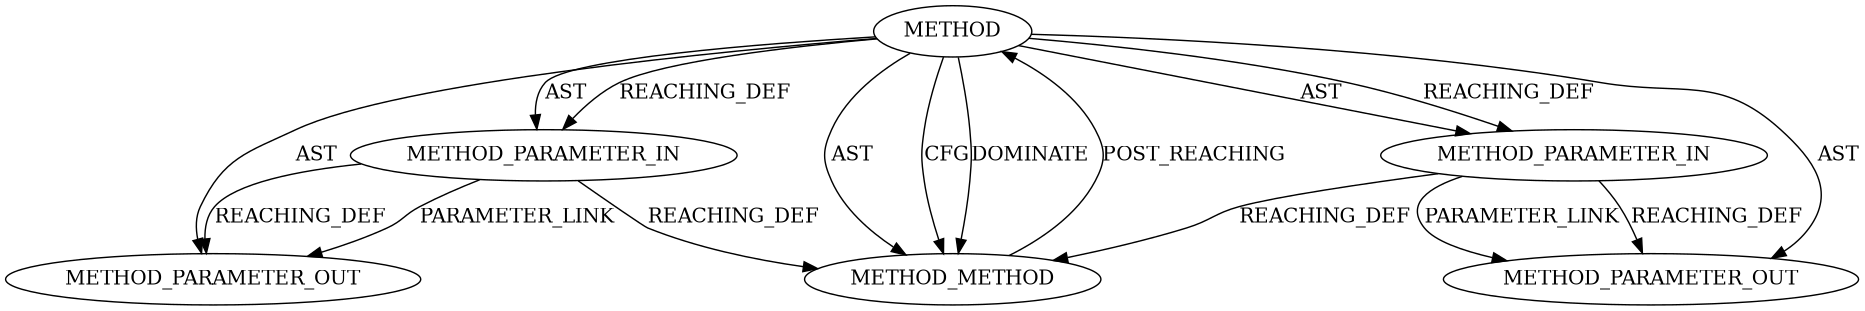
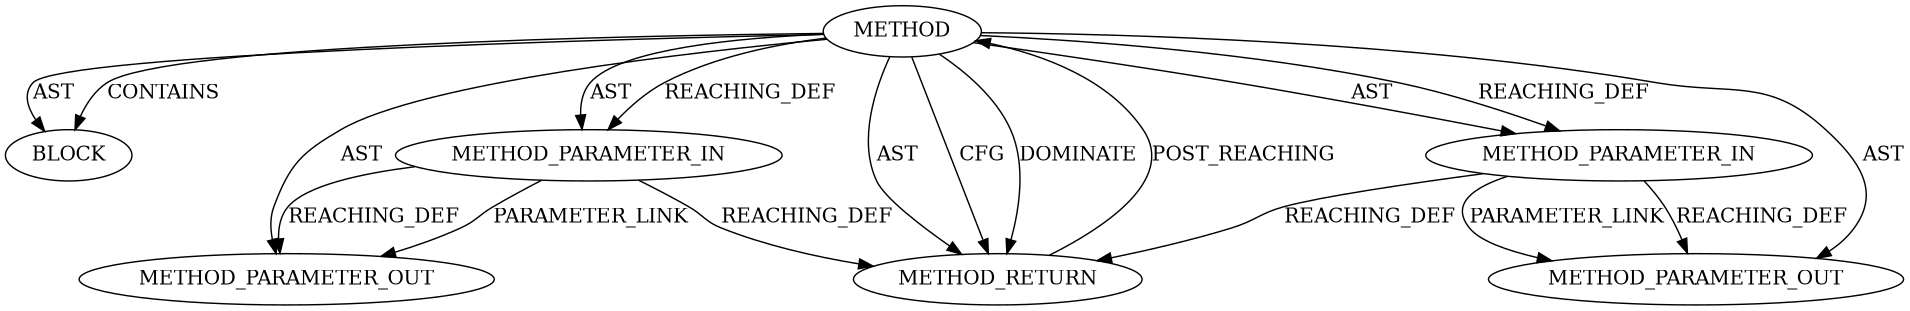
node "BLOCK": added
node "METHOD_METHOD": label "METHOD_METHOD" -> "METHOD_RETURN"
